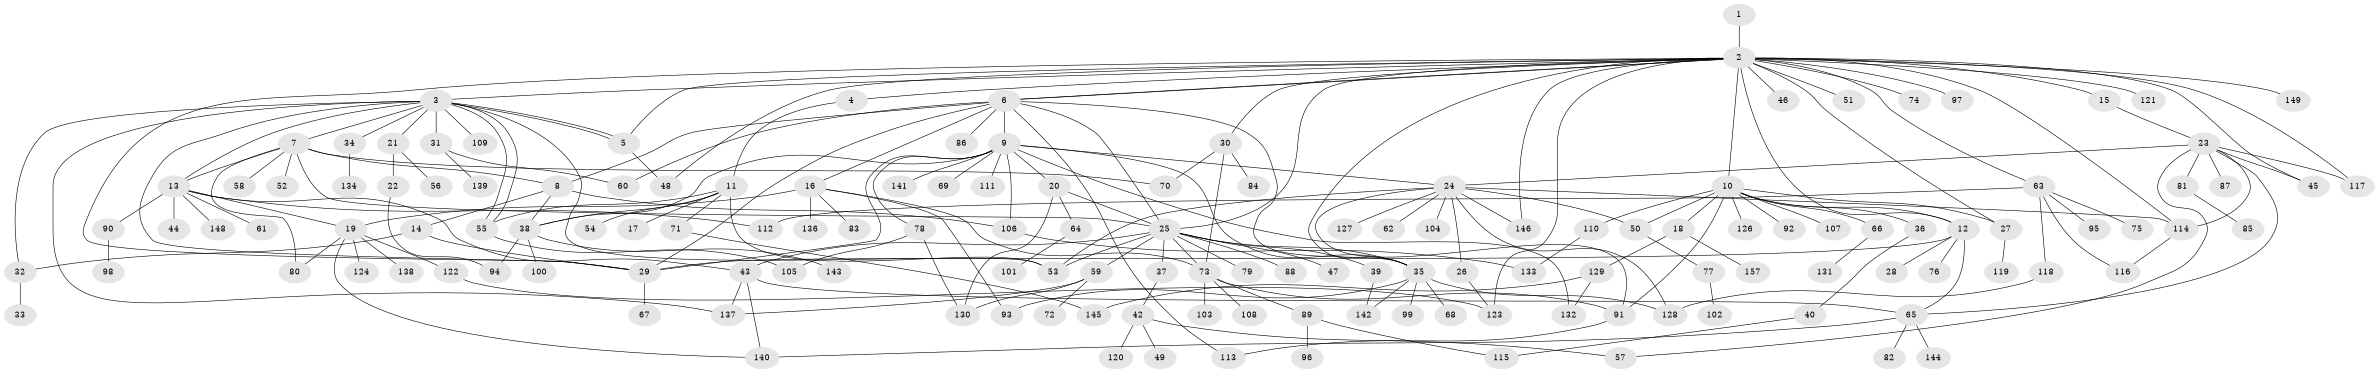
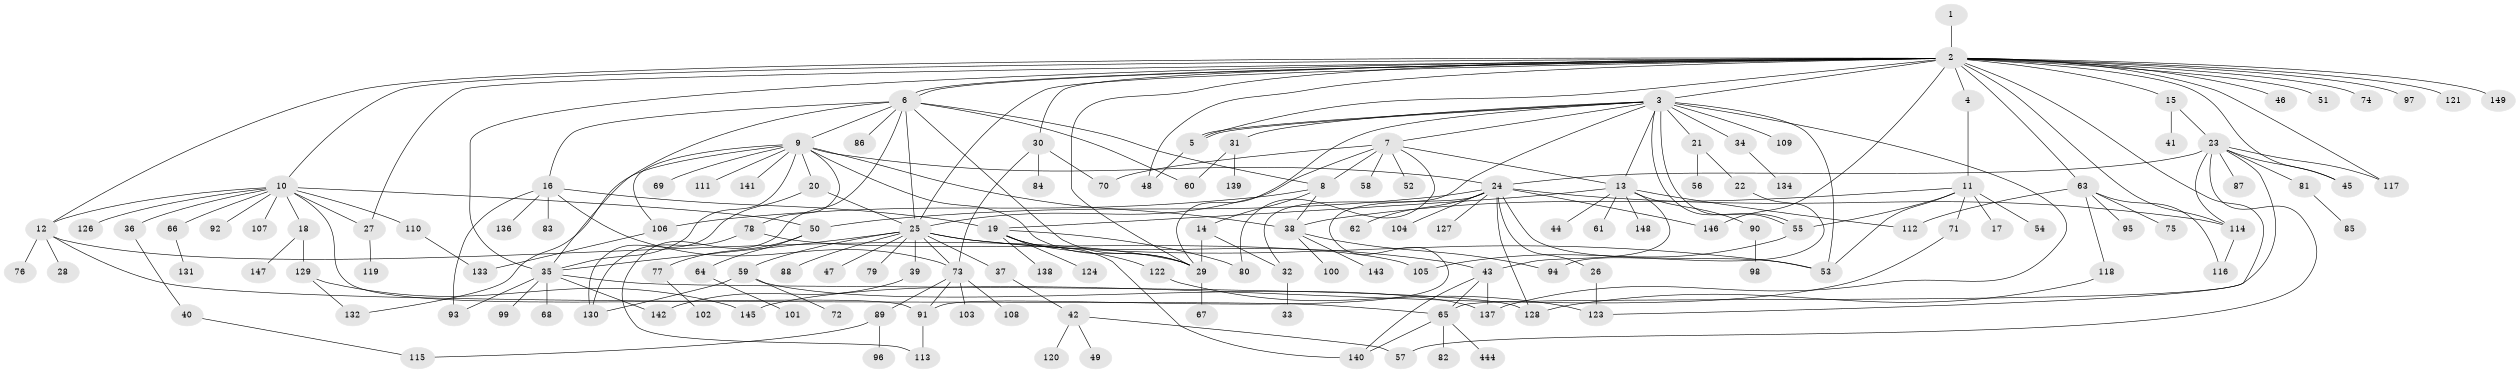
node "41": added
edge "20" -- "64": now "50" -- "64"
node "157": label "157" -> "147"
node "144": label "144" -> "444"
